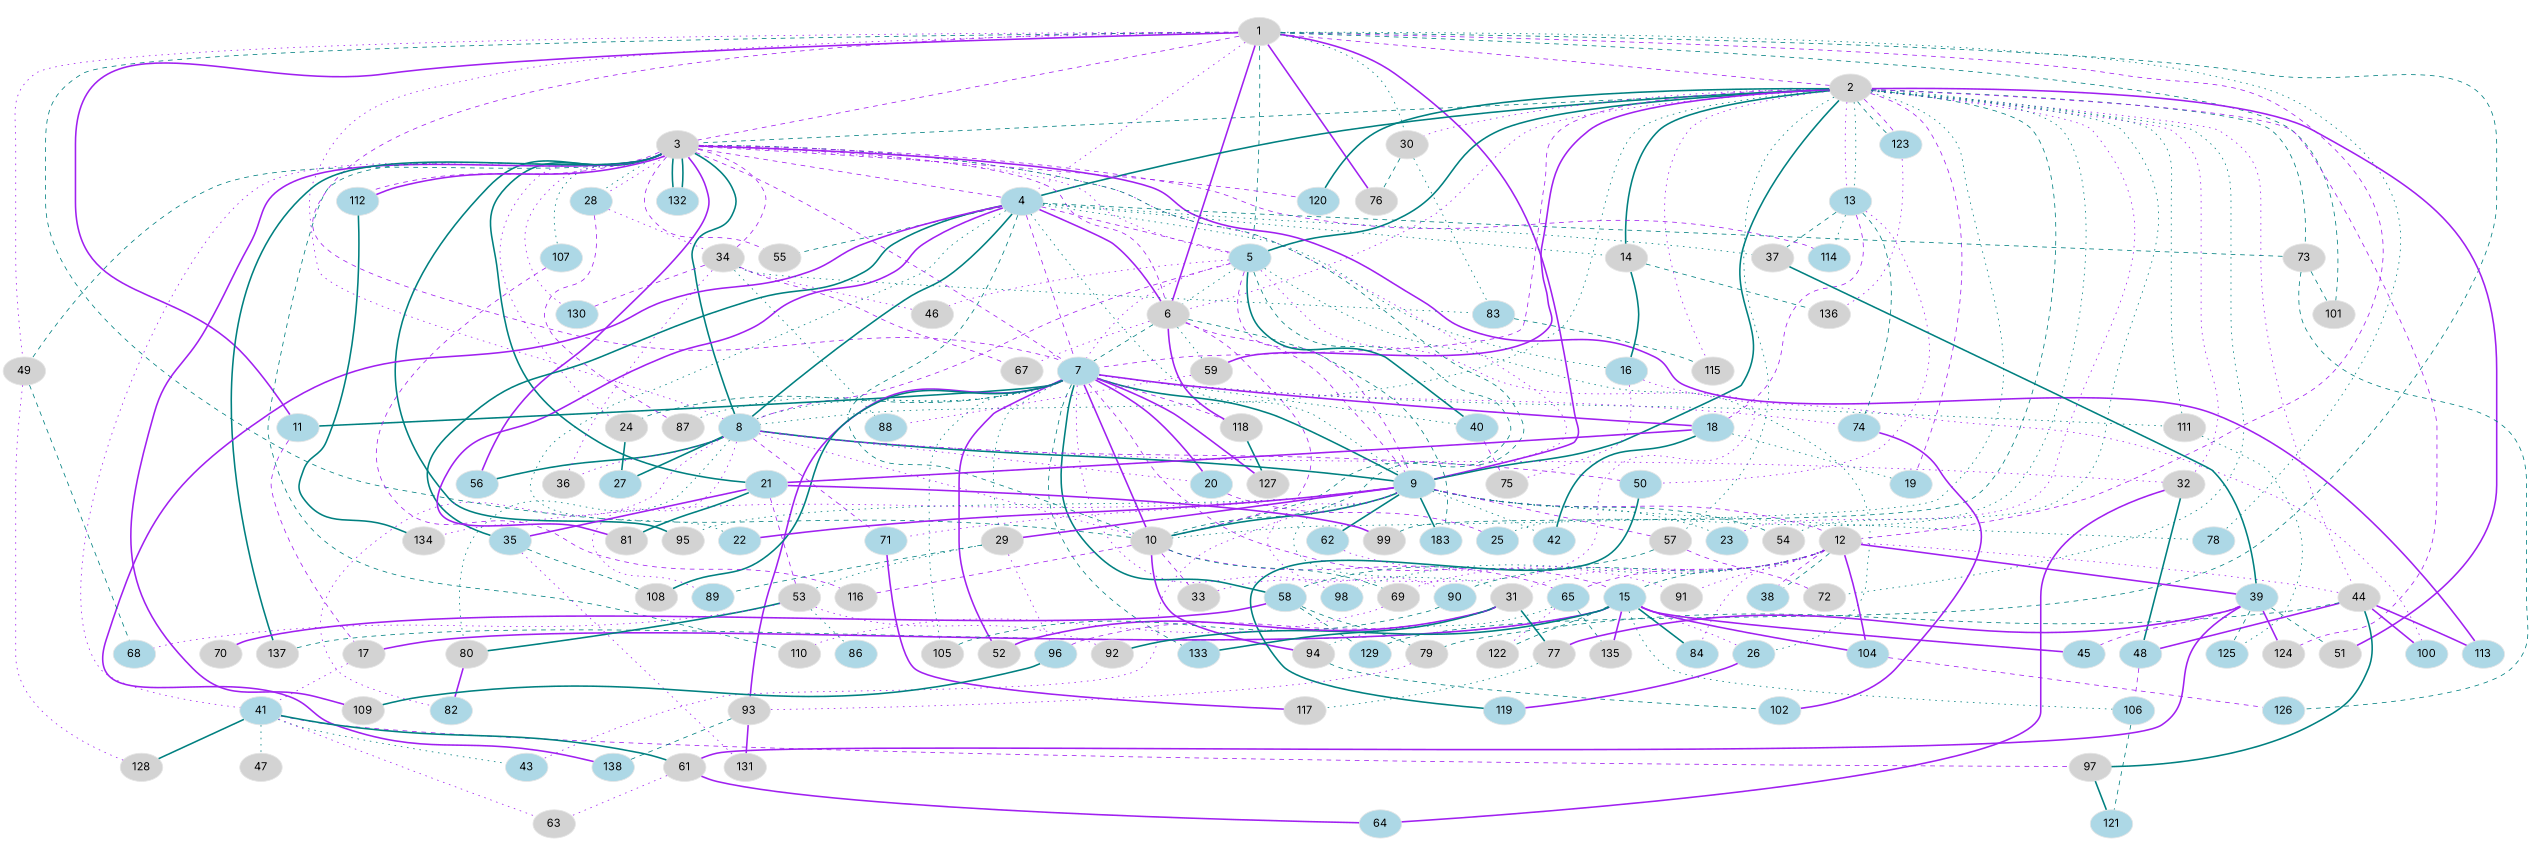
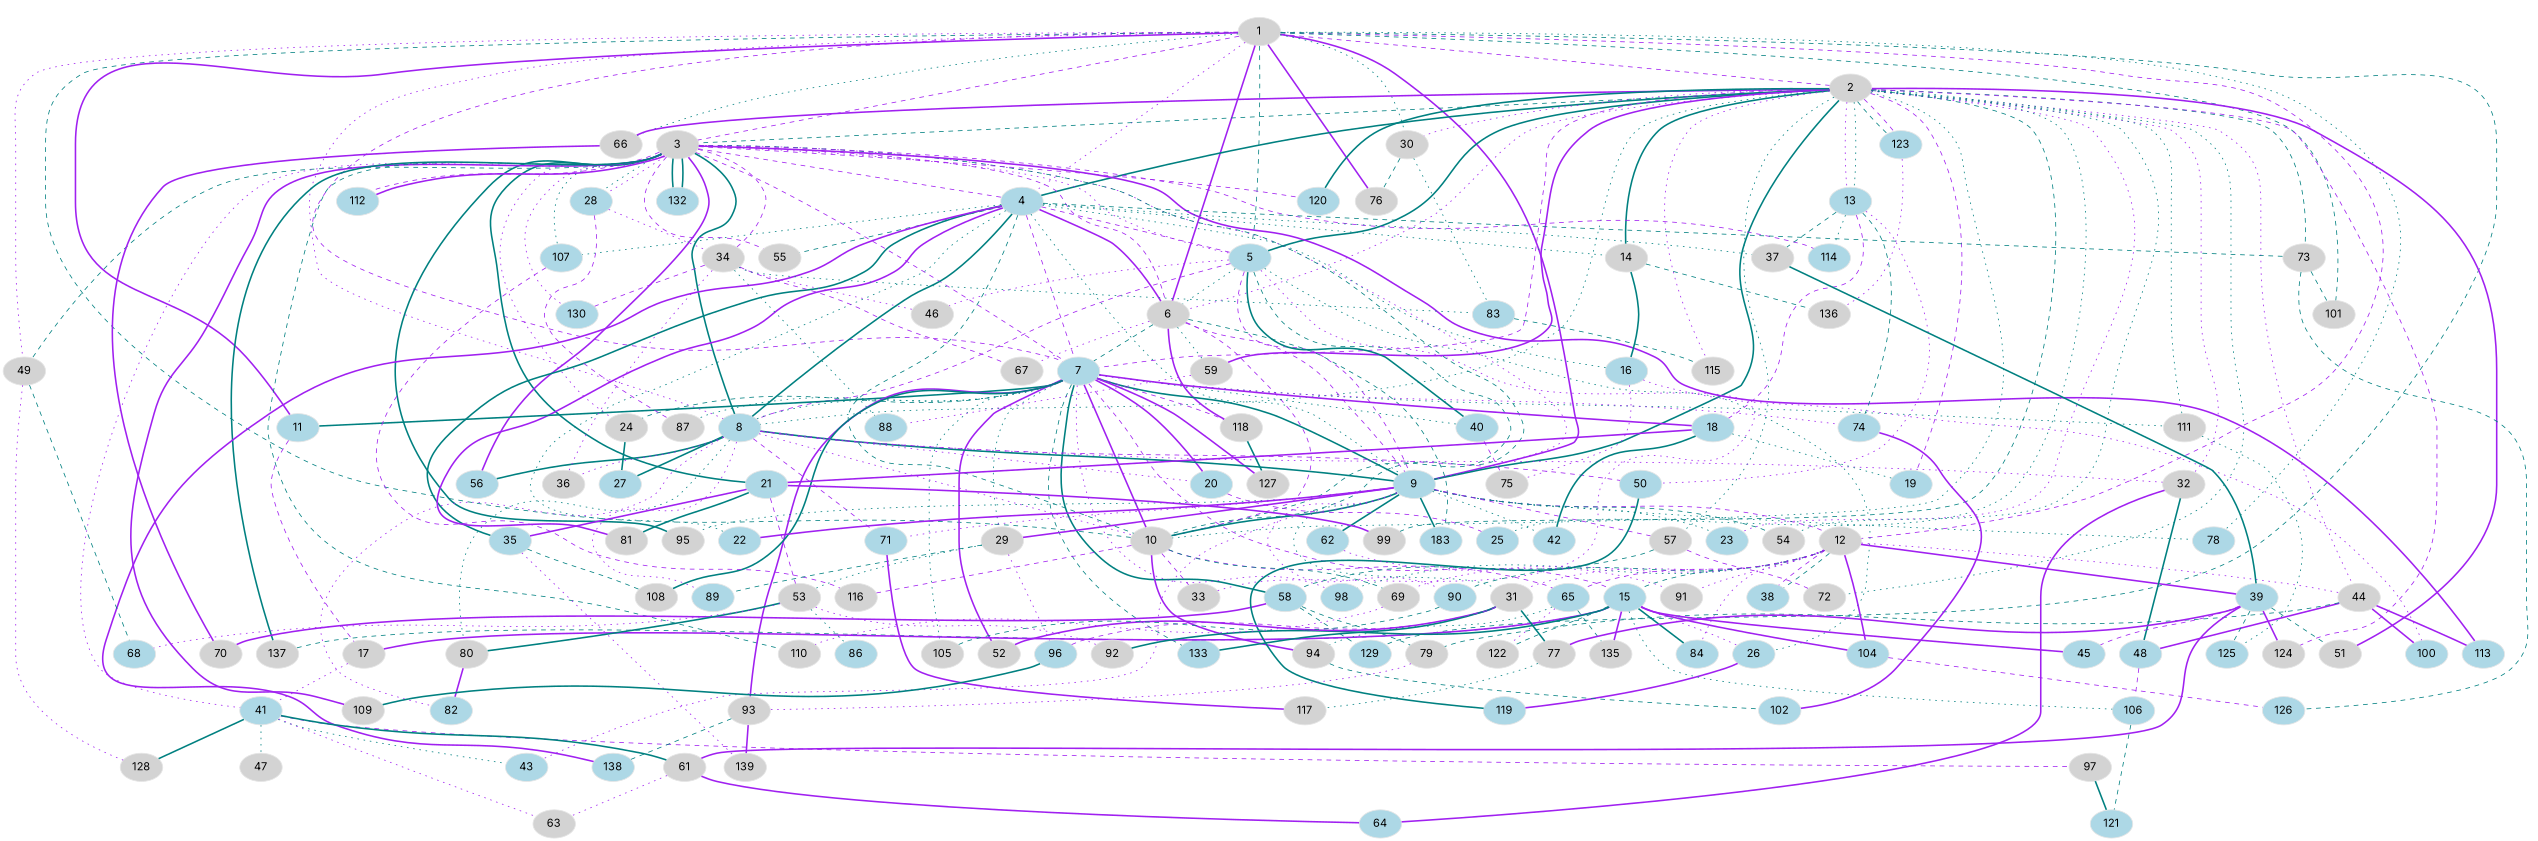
node "66": added
edge "4" -- "107": added
edge "5" -- "7": removed
node "134": removed
edge "44" -- "97": removed
node "131": label "131" -> "139"
